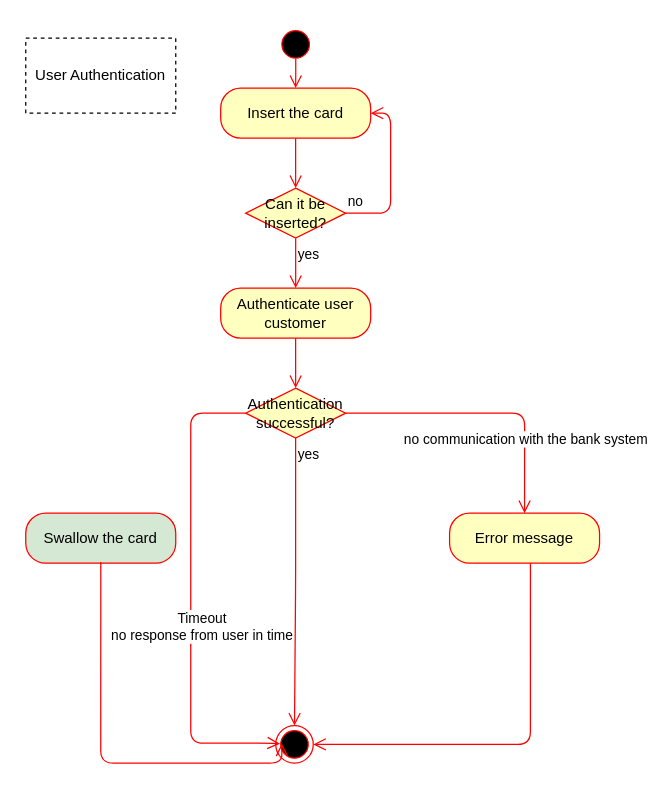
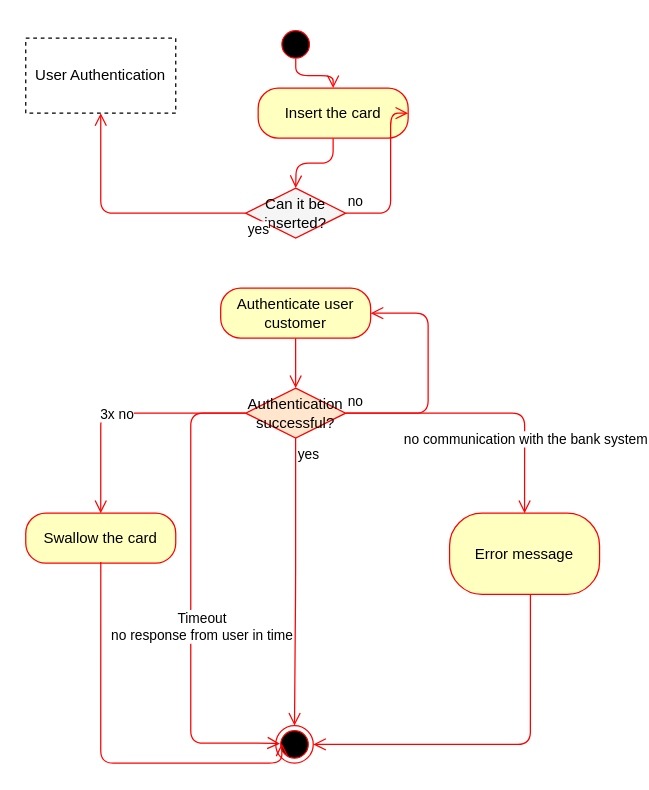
node "Insert the card": moved (296, 113) -> (333, 113)
node "Can it be inserted?": fillcolor #ffffc0 -> #f5f5f5
edge "Can it be inserted?" -> "Authenticate user customer": now "Can it be inserted?" -> "User Authentication"
edge "Authentication successful?" -> "Authenticate user customer": added, label "no"
node "Authentication successful?": fillcolor #ffffc0 -> #ffe6cc
edge "Authentication successful?" -> "Swallow the card": added, label "3x no"
node "Swallow the card": fillcolor #d5e8d4 -> #ffffc0
node "Error message": size 150x50 -> 150x81
